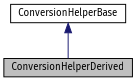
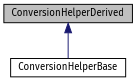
edge "ConversionHelperDerived" -> "ConversionHelperBase": reversed
